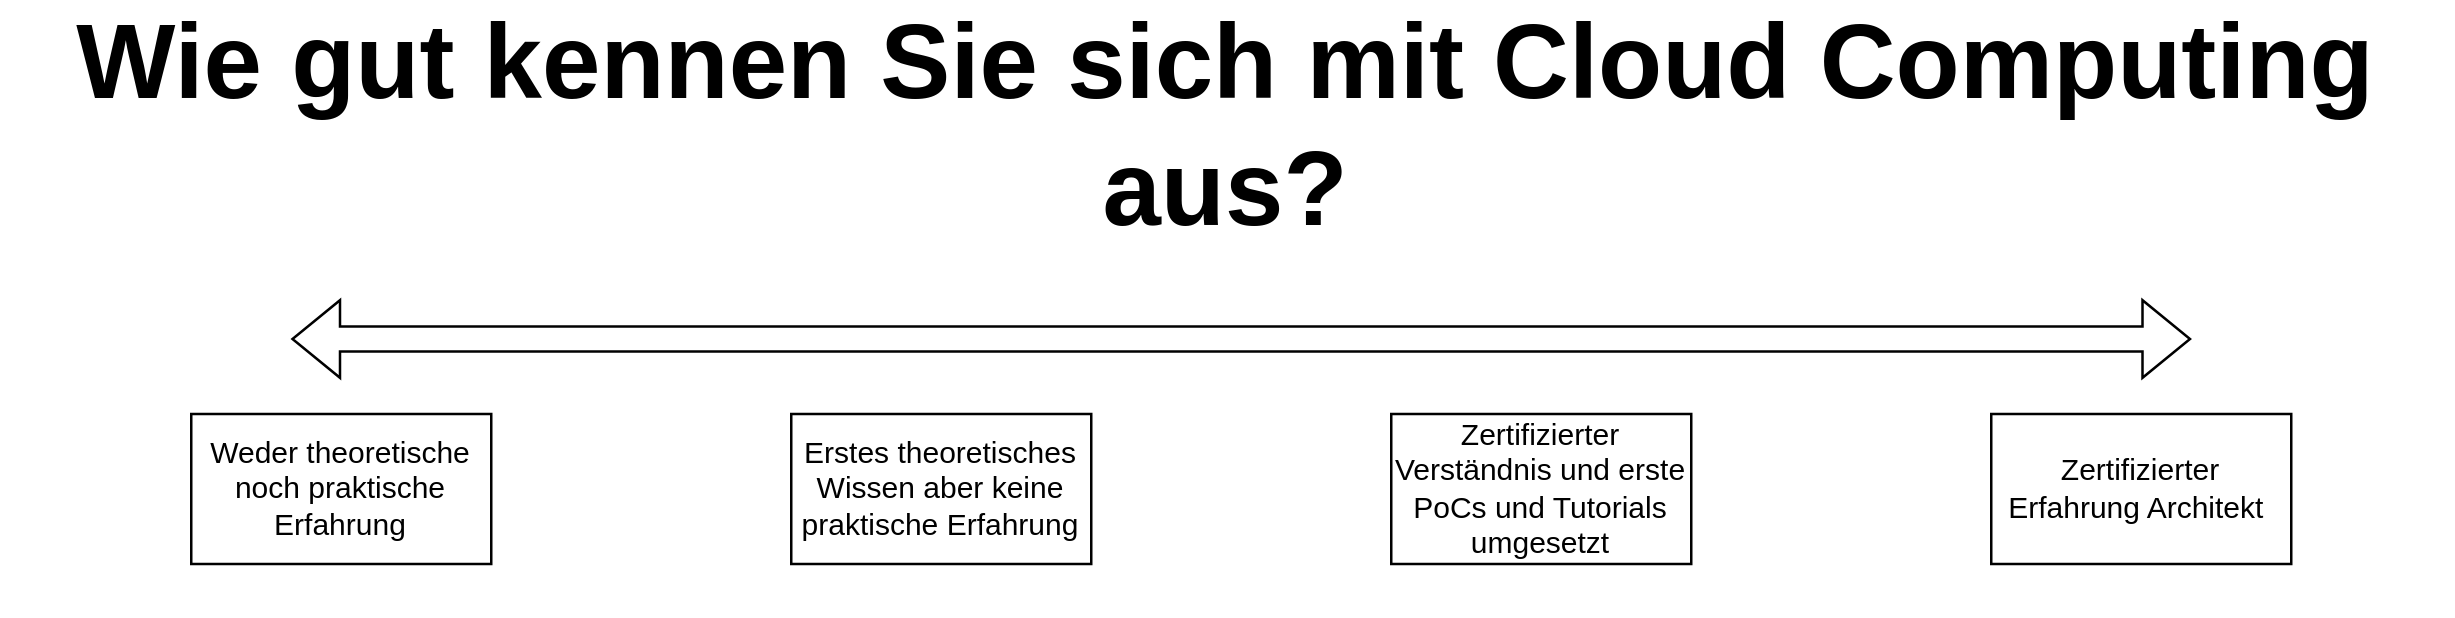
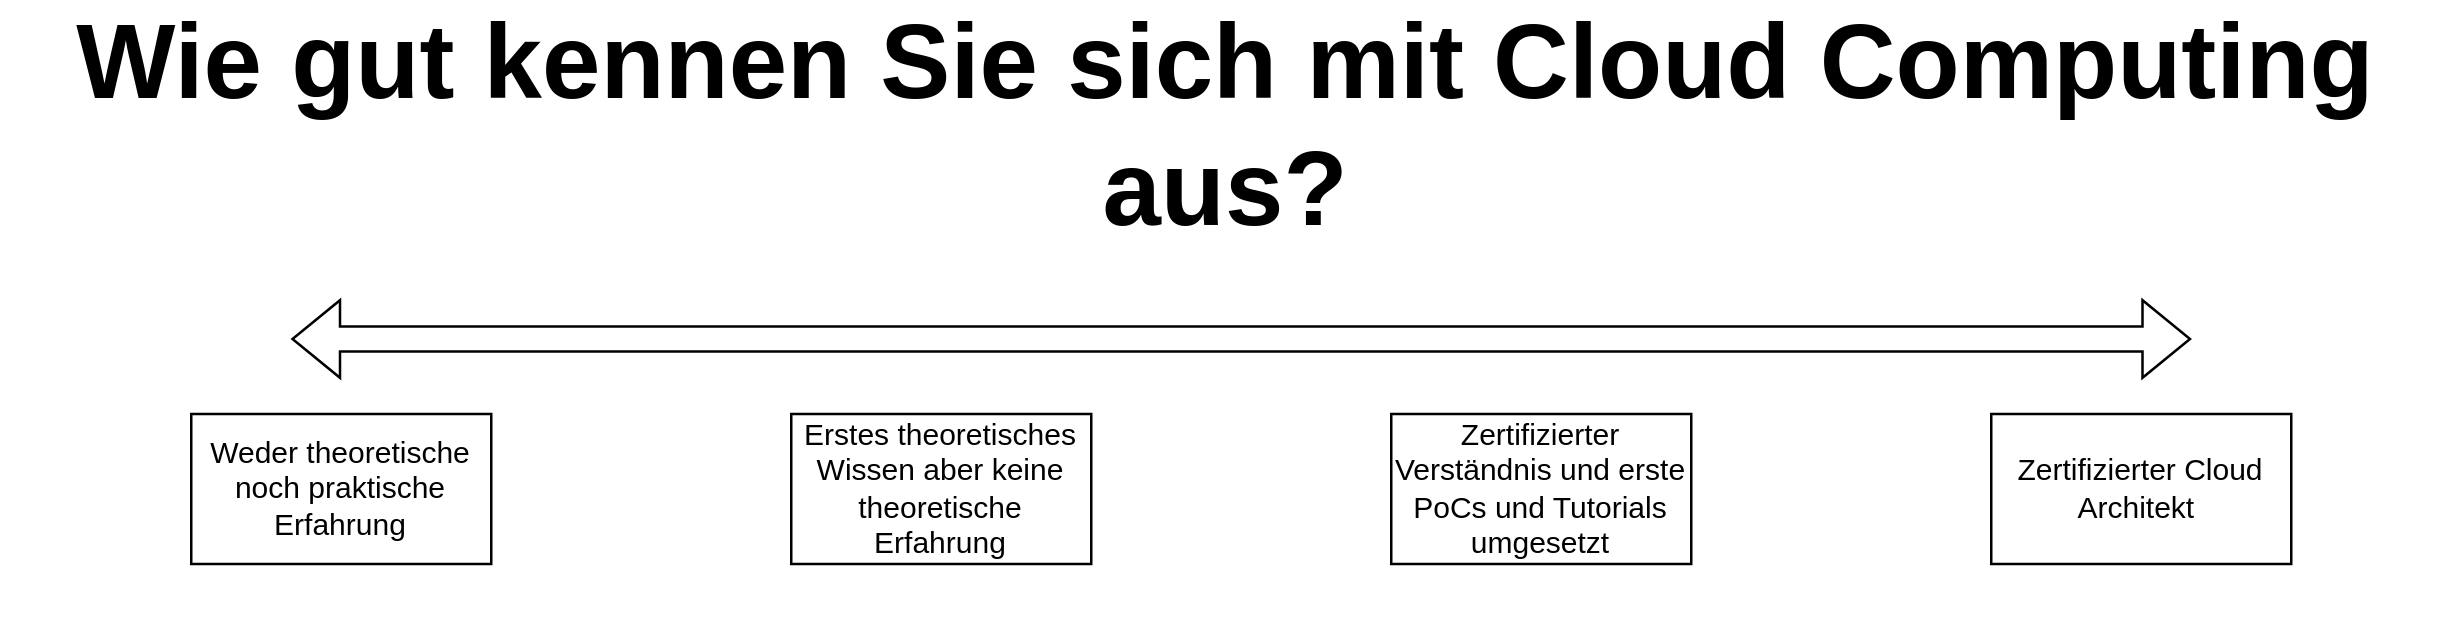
node "Erstes theoretisches Wissen aber keine praktische Erfahrung": label "Erstes theoretisches Wissen aber keine praktische Erfahrung" -> "Erstes theoretisches Wissen aber keine theoretische Erfahrung"
node "Zertifizierter Erfahrung Architekt": label "Zertifizierter Erfahrung Architekt" -> "Zertifizierter Cloud Architekt"
